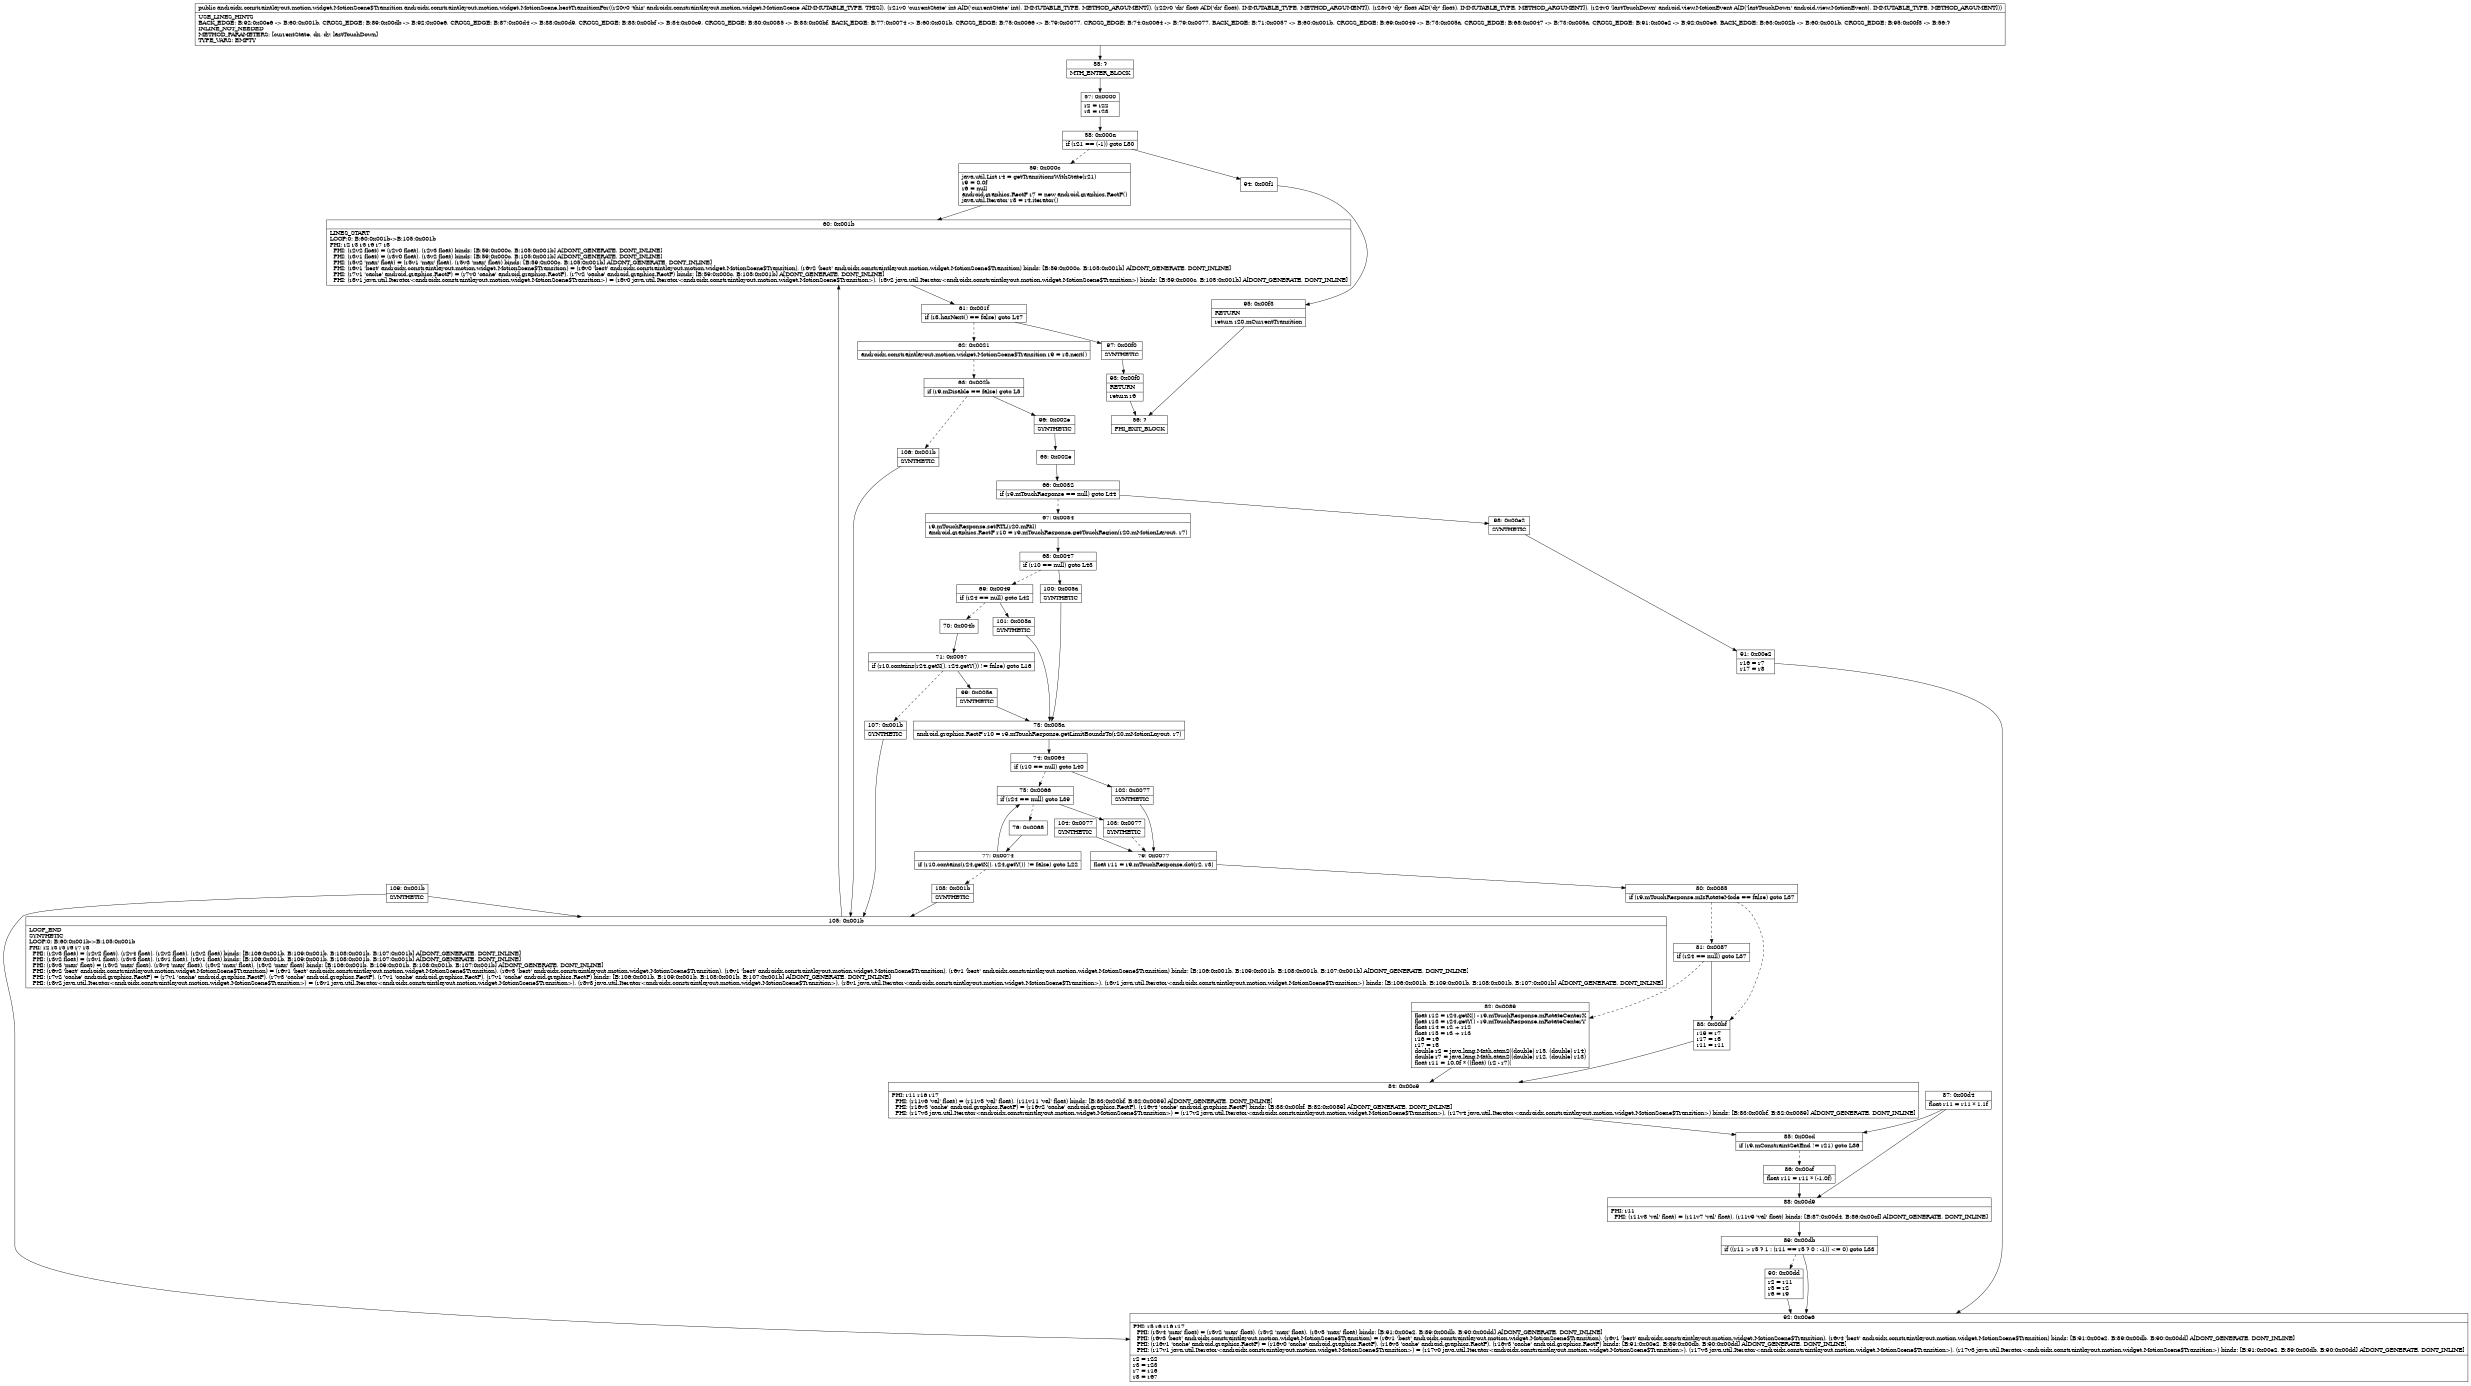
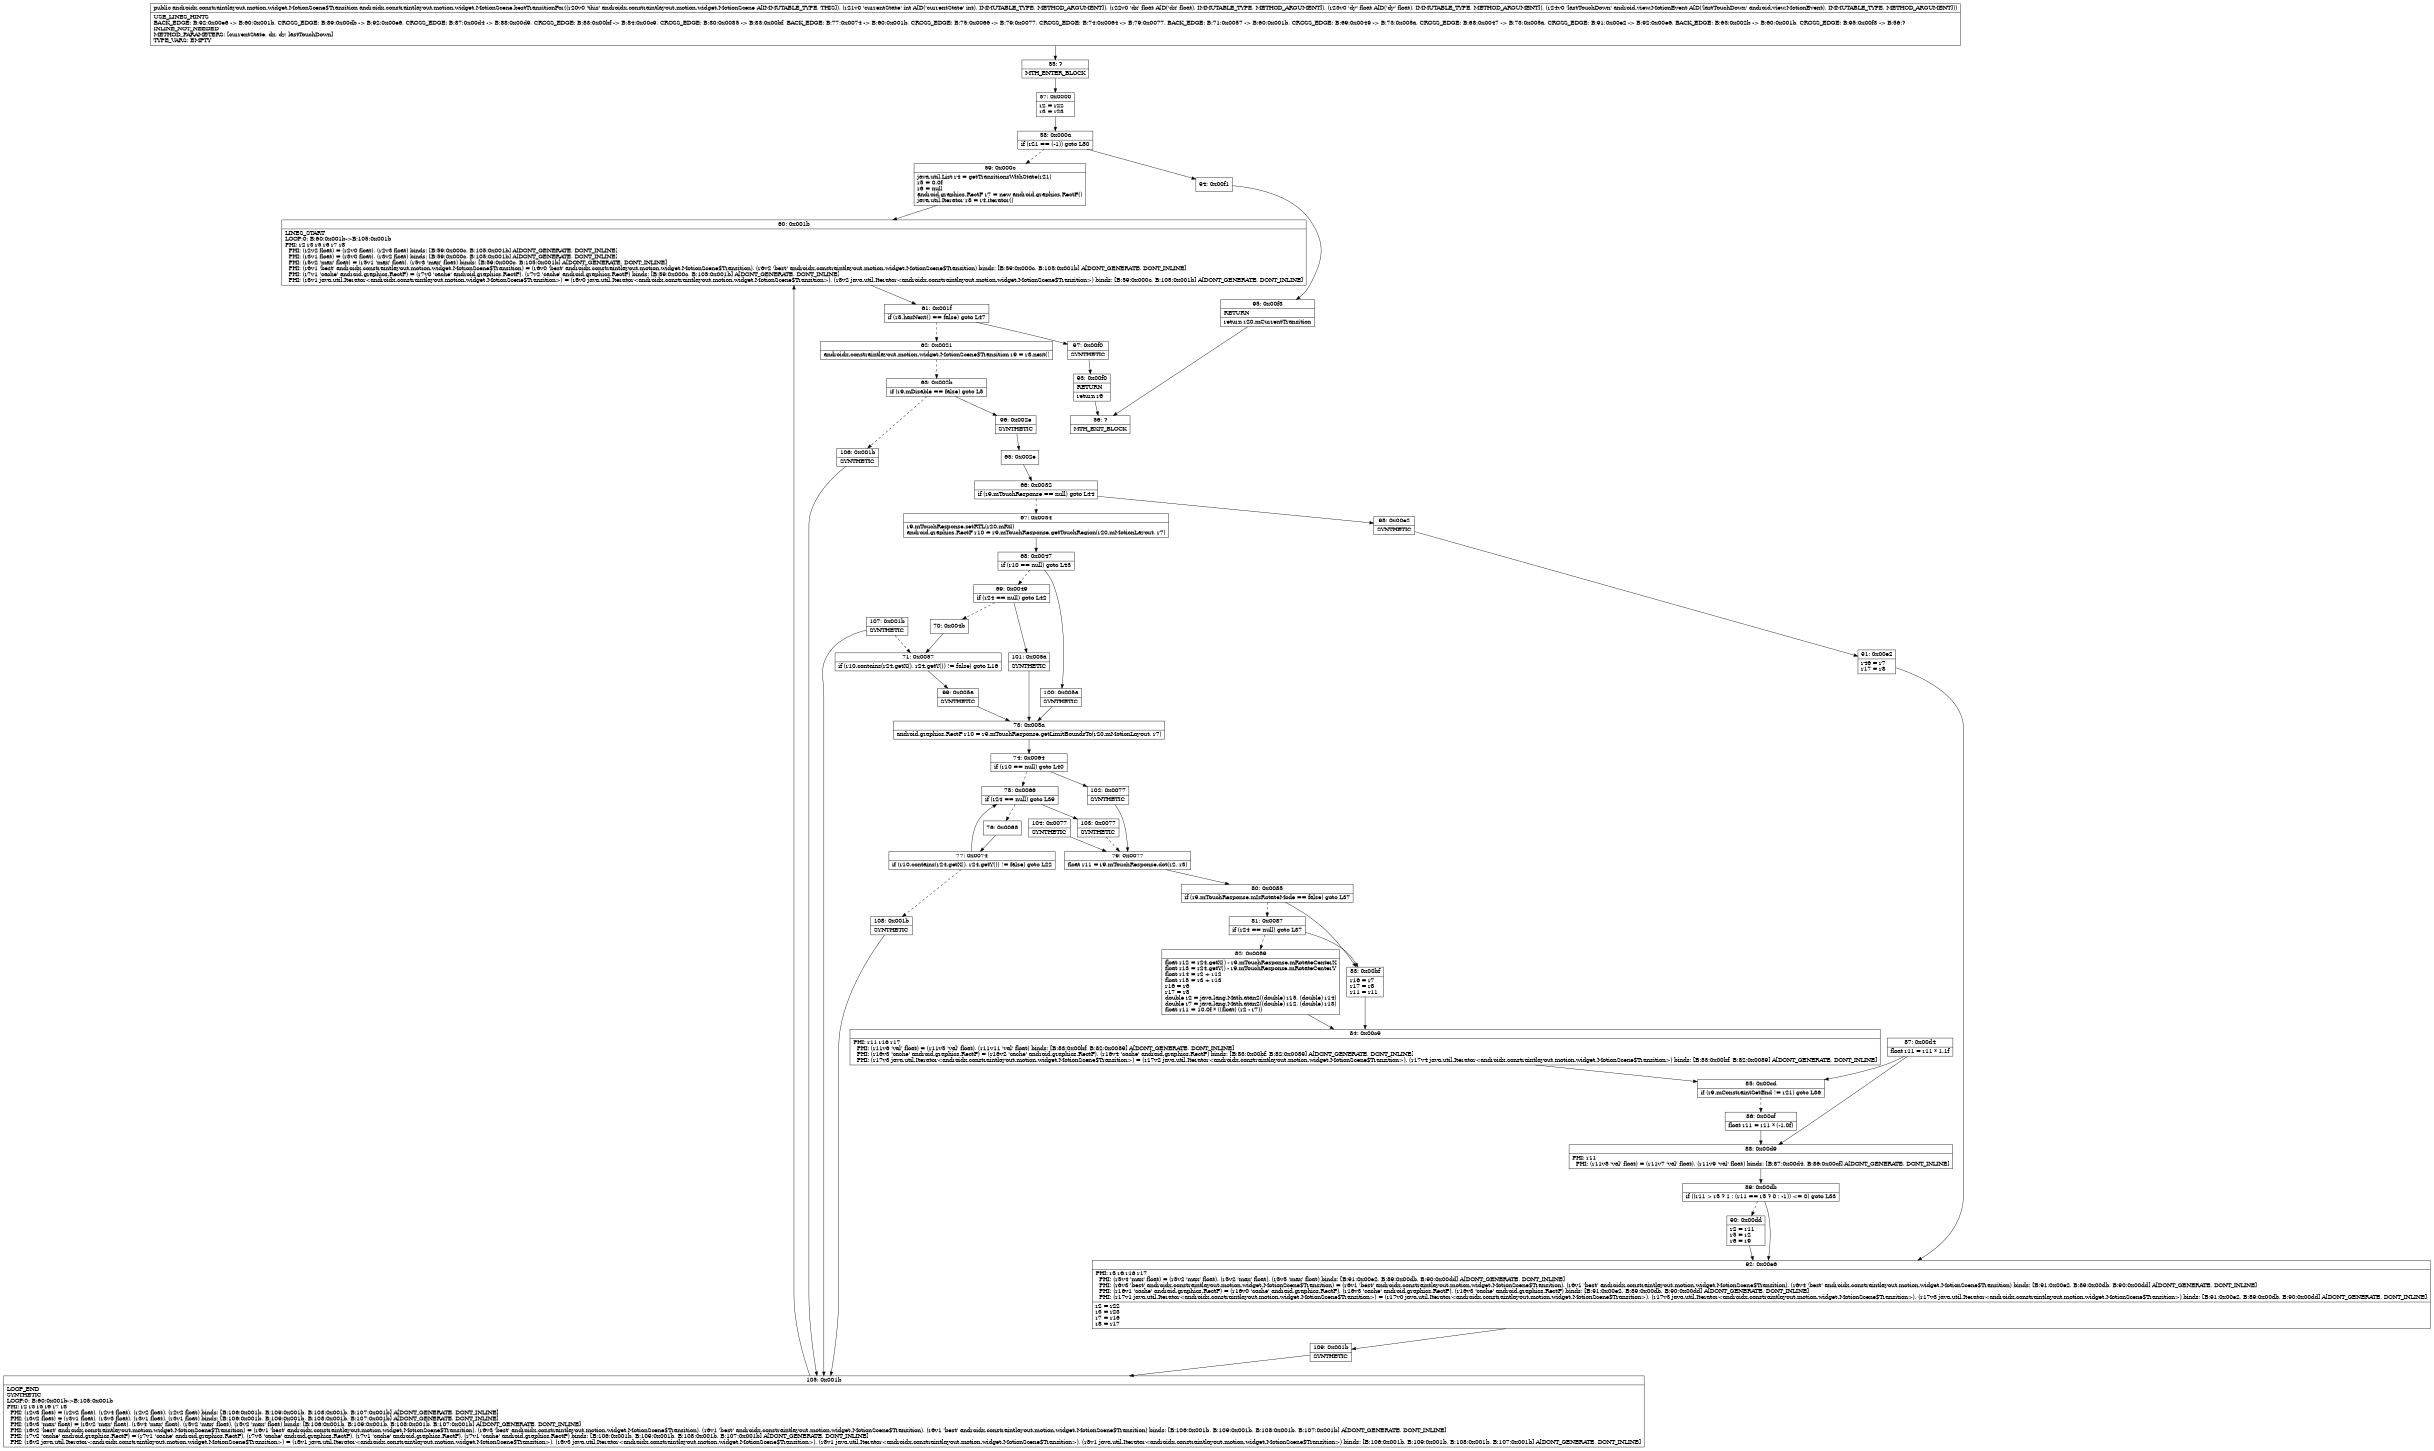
node "59: 0x000c": text "r9 = 0.0f" -> "r5 = 0.0f"
node "56: ?": text "PHI_EXIT_BLOCK" -> "MTH_EXIT_BLOCK"
node "91: 0x00e2": text "r16 = r7" -> "r46 = r7"
edge "71: 0x0057" -> "107: 0x001b": reversed
edge "80: 0x0085" -> "83: 0x00bf": style dashed -> solid
node "83: 0x00bf": text "r19 = r7" -> "r16 = r7"
edge "109: 0x001b" -> "92: 0x00e6": reversed
node "92: 0x00e6": text "r8 = r67" -> "r8 = r17"
